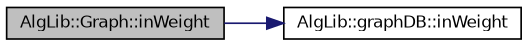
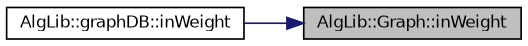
edge "AlgLib::Graph::inWeight" -> "AlgLib::graphDB::inWeight": reversed
